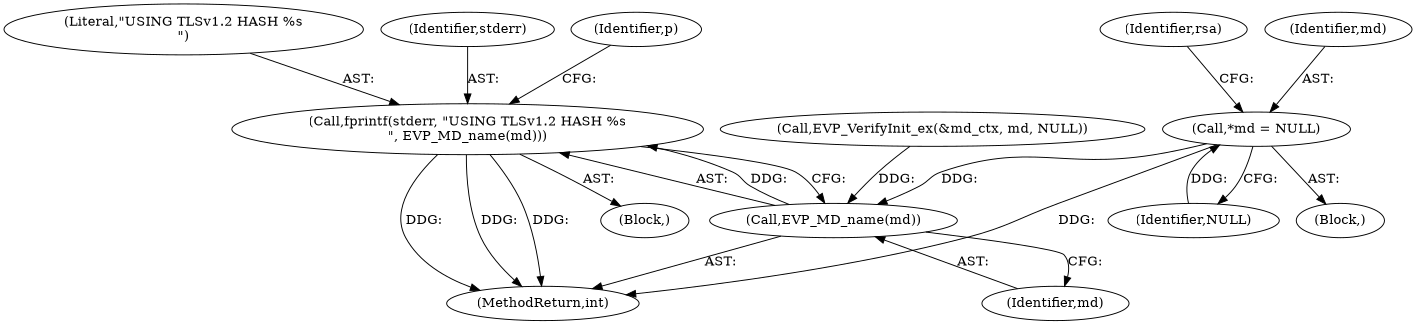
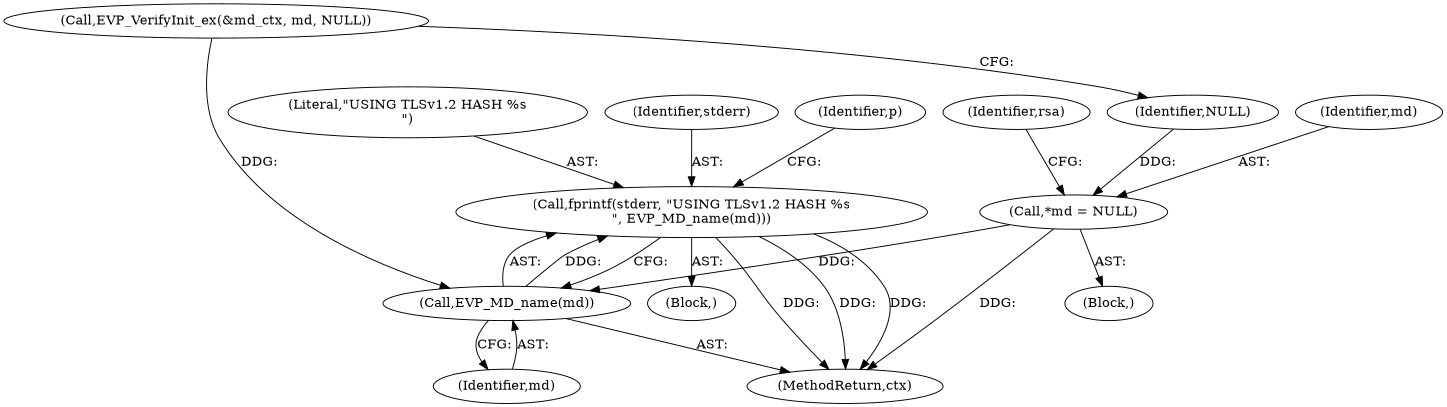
edge "(Call,*md = NULL)" -> "(Identifier,NULL)": now "(Call,EVP_VerifyInit_ex(&md_ctx, md, NULL))" -> "(Identifier,NULL)"
node "(MethodReturn,int)": label "(MethodReturn,int)" -> "(MethodReturn,ctx)"
